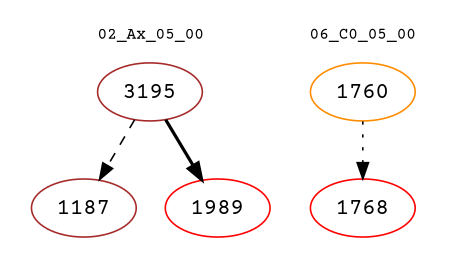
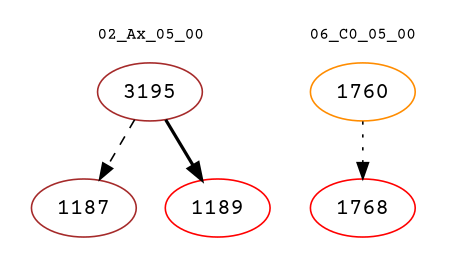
node "1989": label "1989" -> "1189"
